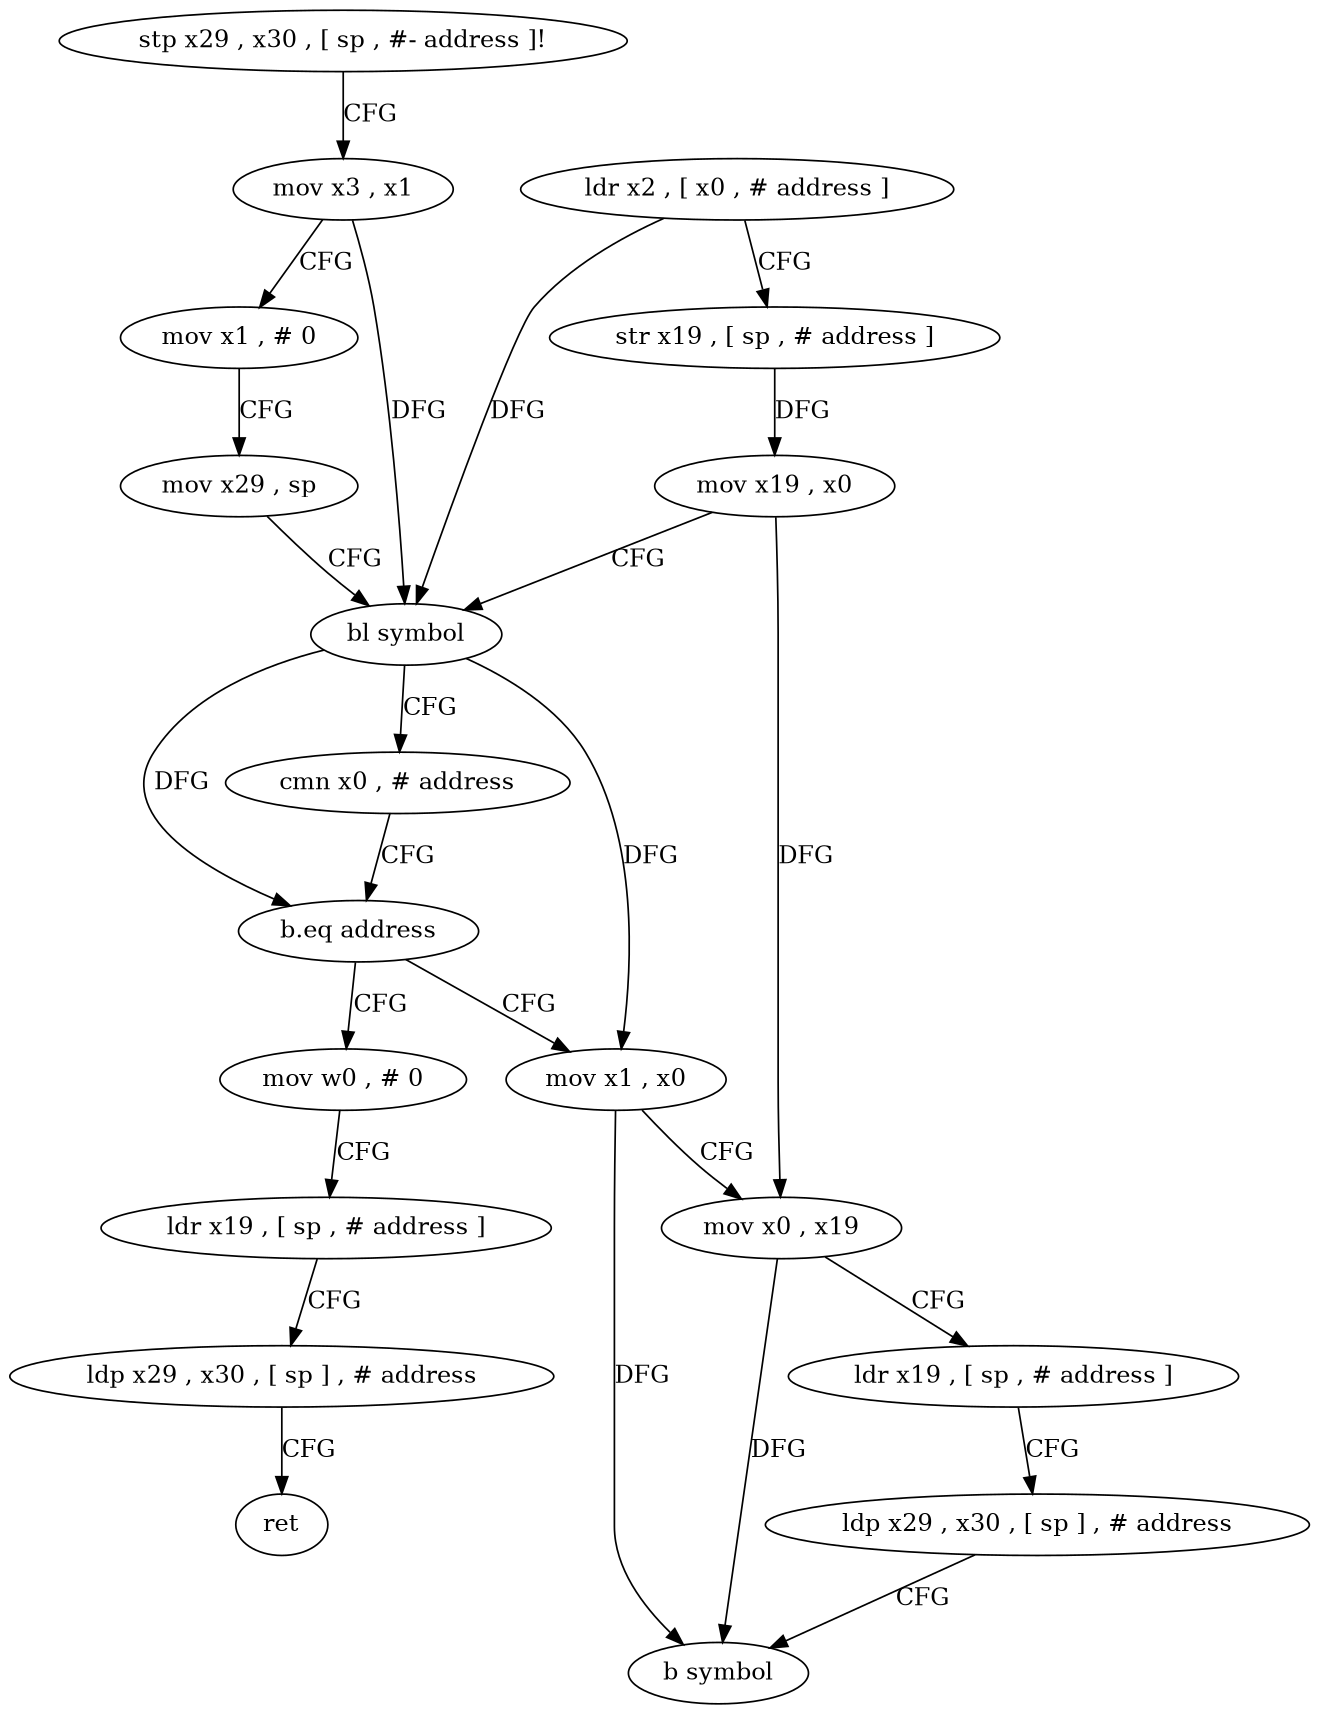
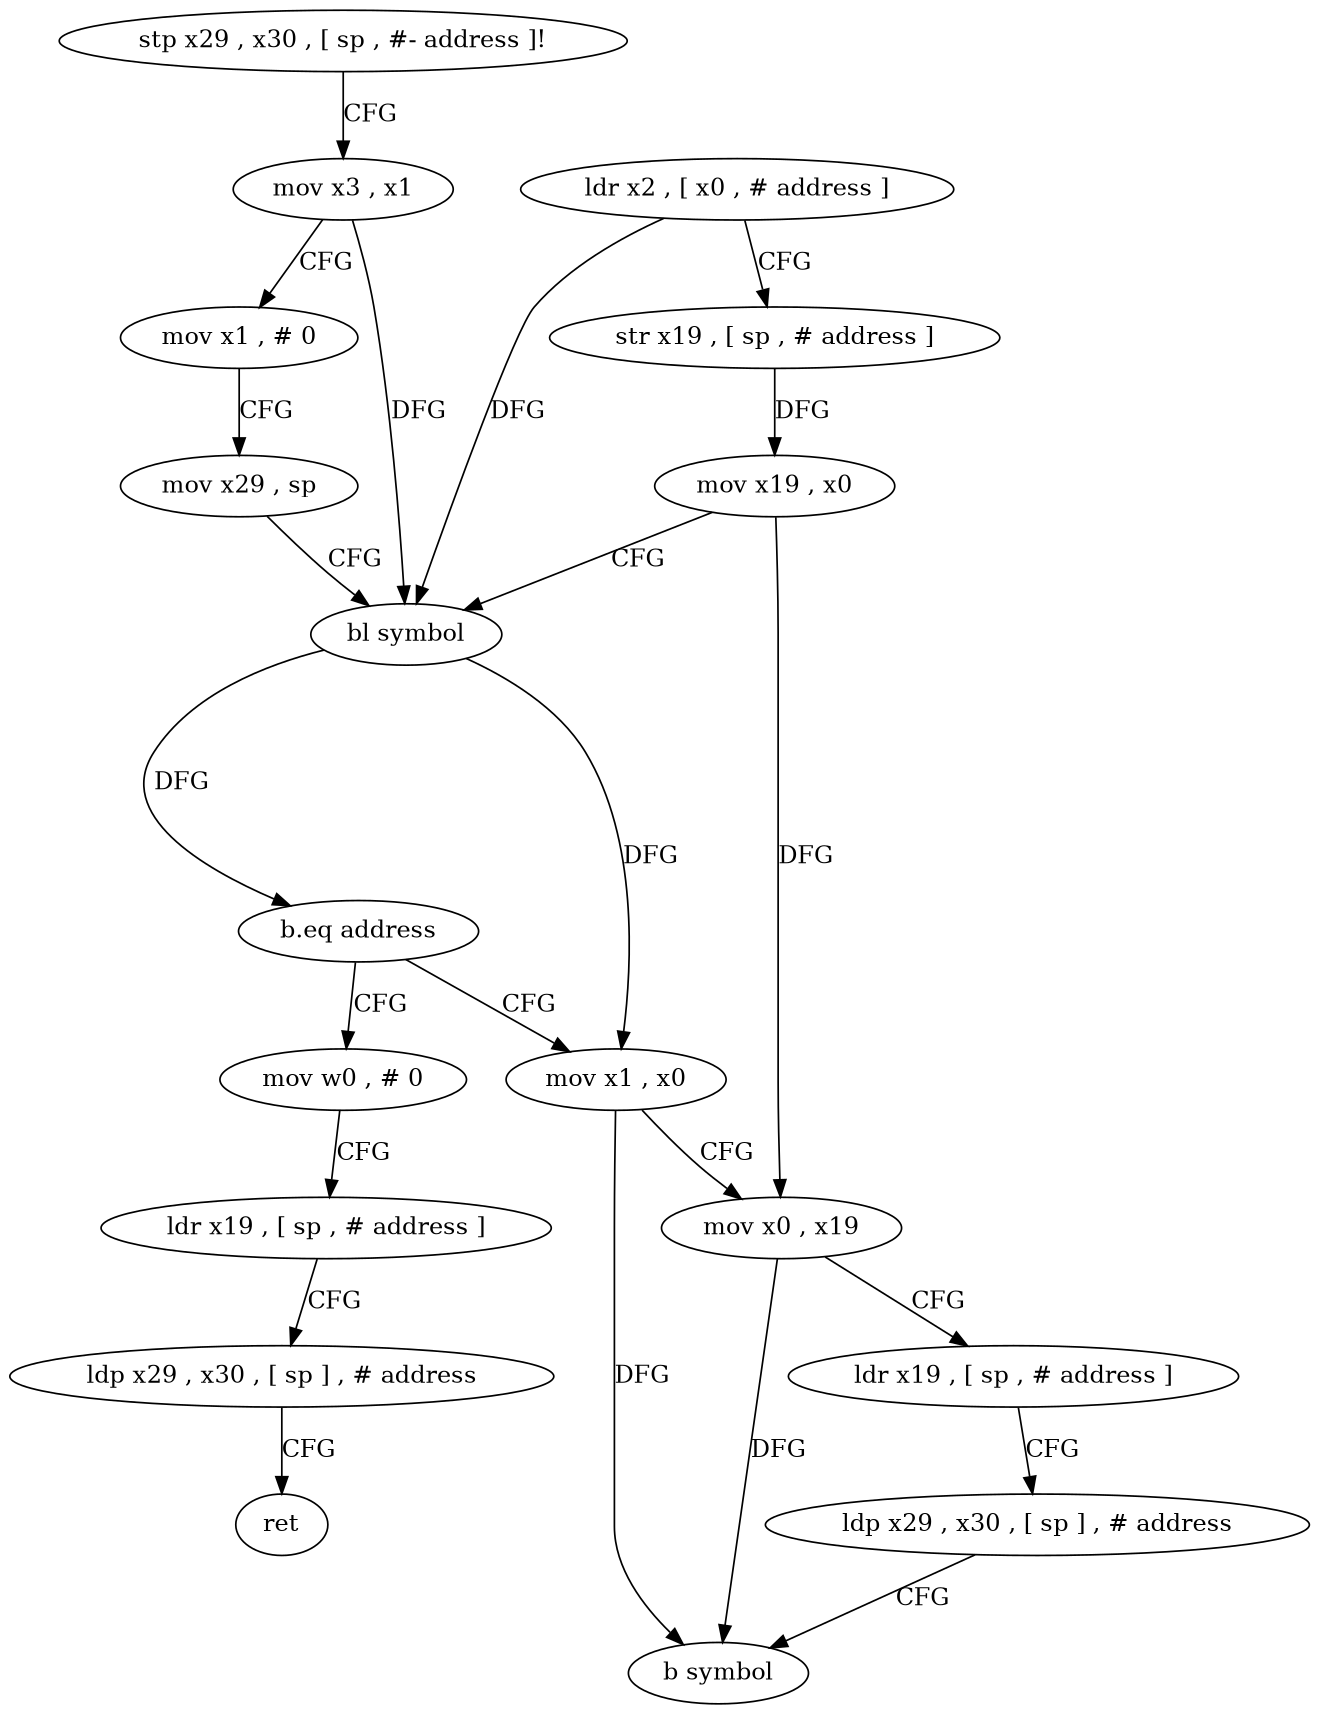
node "cmn x0 , # address": removed
